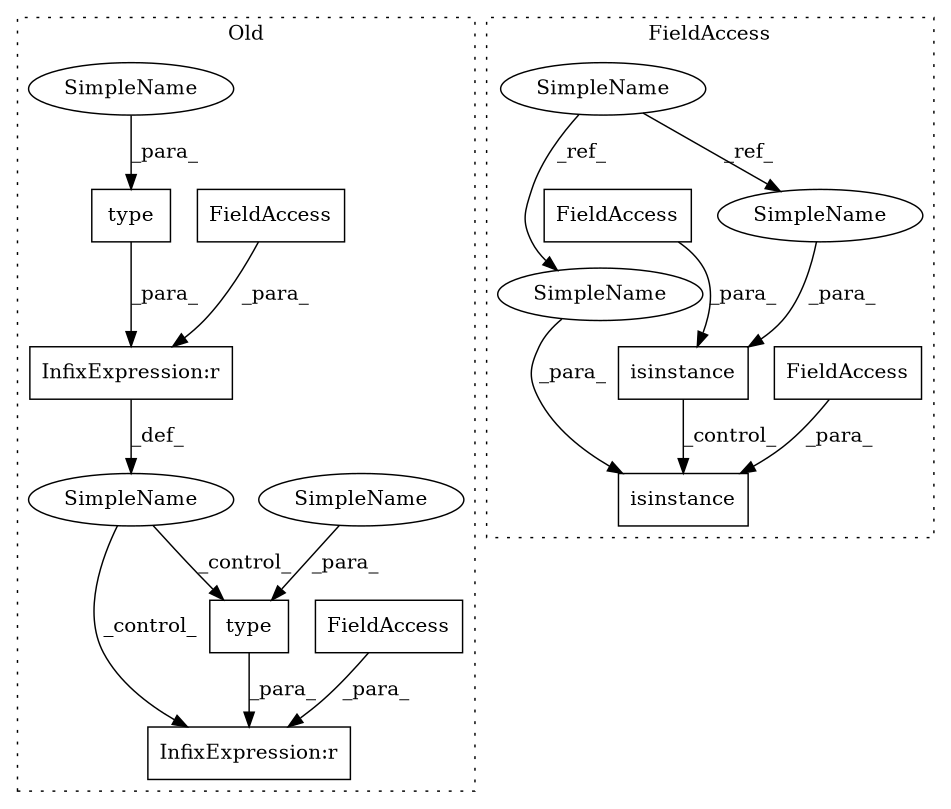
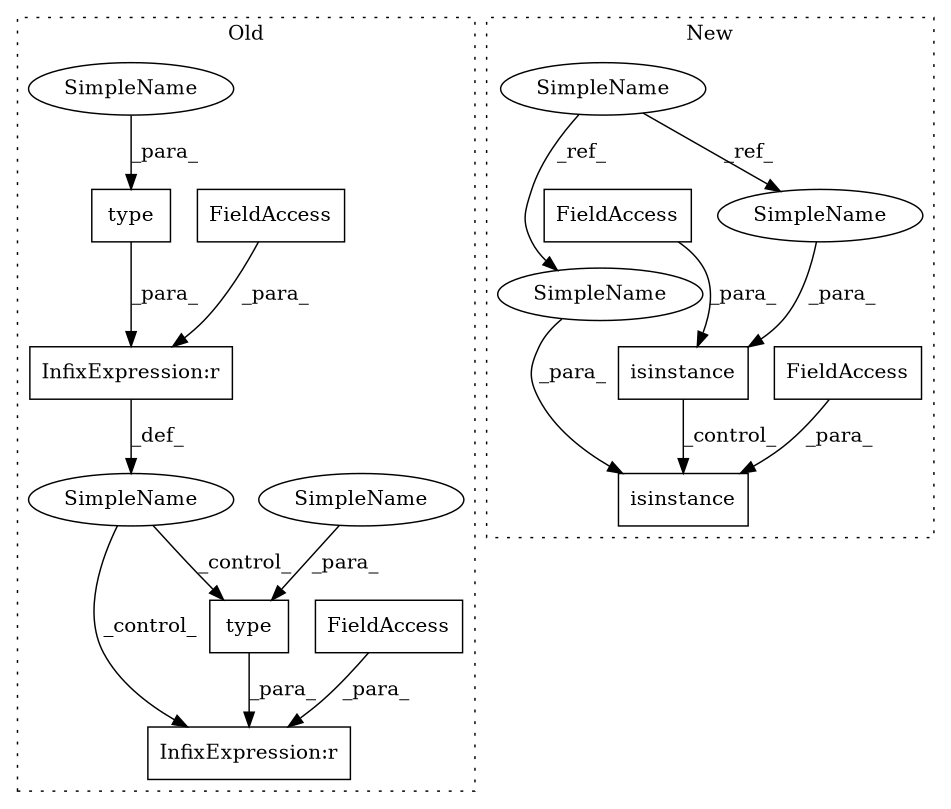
cluster "FieldAccess": label "FieldAccess" -> "New"
